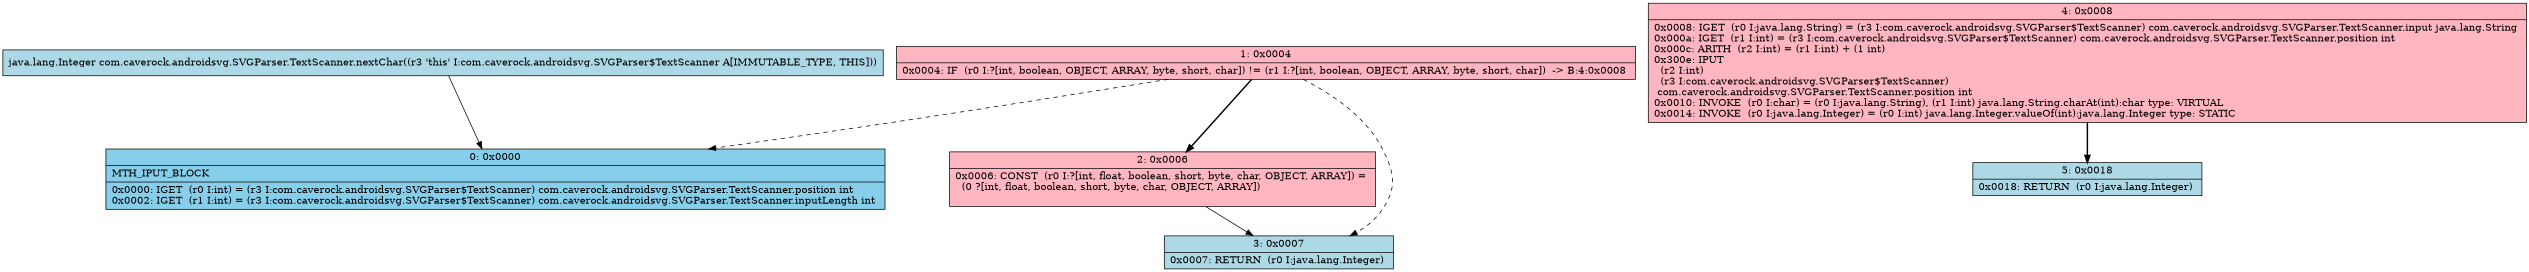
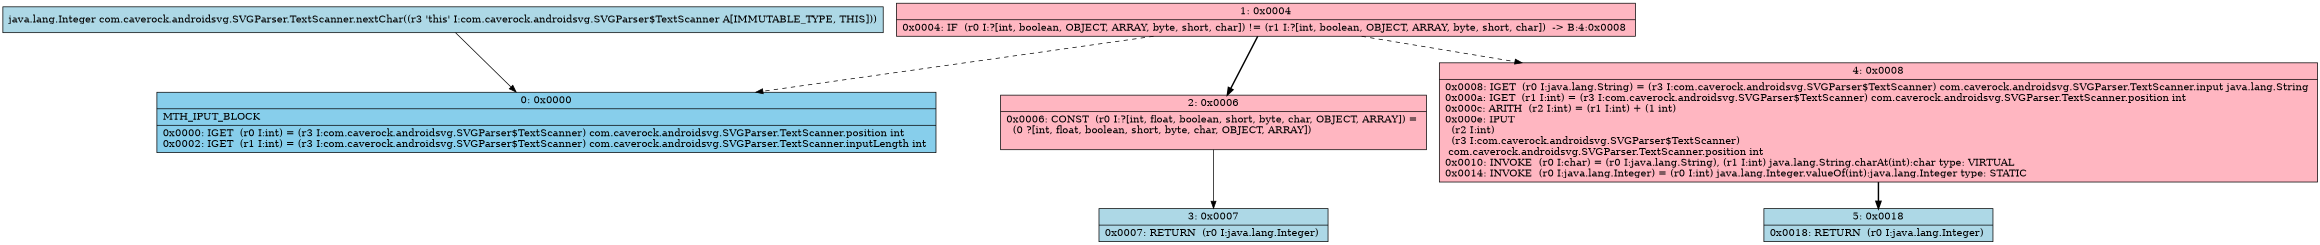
node "4: 0x0008": text "0x300e: IPUT" -> "0x000e: IPUT"
edge "1: 0x0004" -> "3: 0x0007": now "1: 0x0004" -> "4: 0x0008"
